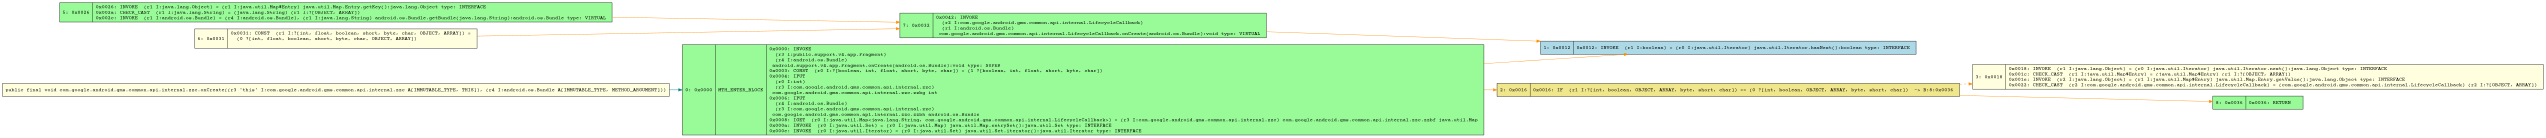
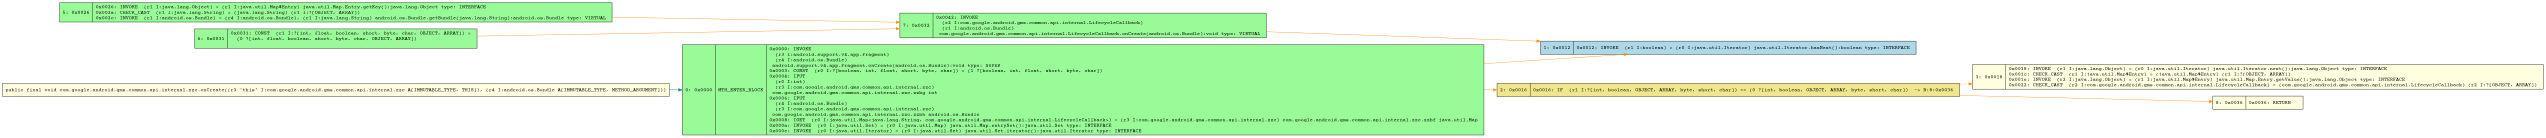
node "6: 0x0031": fillcolor lightyellow -> palegreen
node "0: 0x0000": text "(r3 I:public.support.v4.app.Fragment)" -> "(r3 I:android.support.v4.app.Fragment)"
node "8: 0x0036": fillcolor palegreen -> lightyellow
